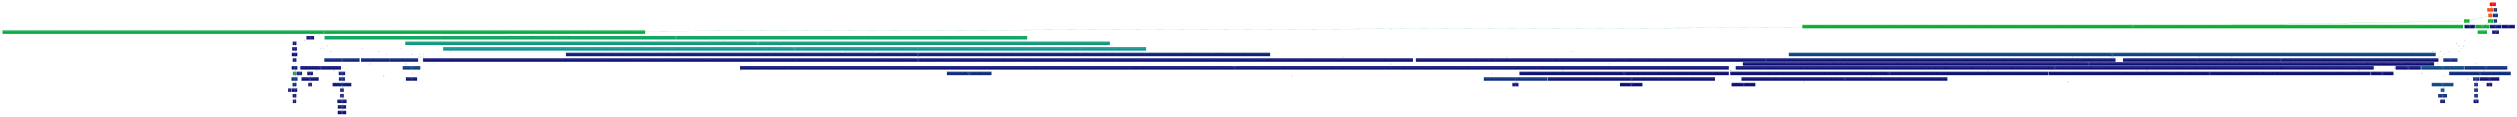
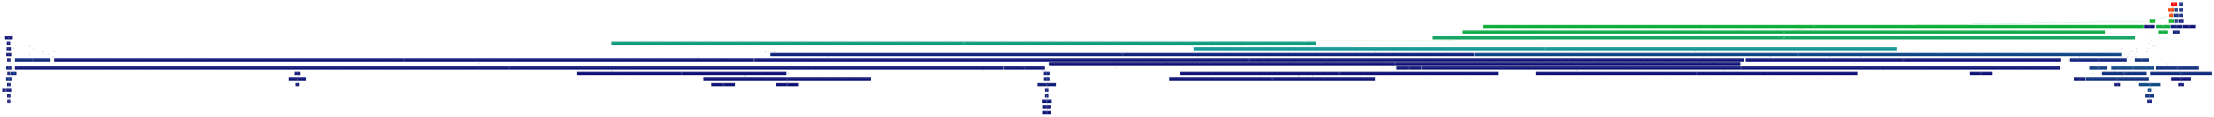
node "ld-2.19.so _dl_fixup 1.89% (0.09%) 215×": fillcolor #0aac39 -> #0d1575
node "libstdc++.so.6.0.19 0x0000000000083f10 5.27% (0.14%) 605×": removed
